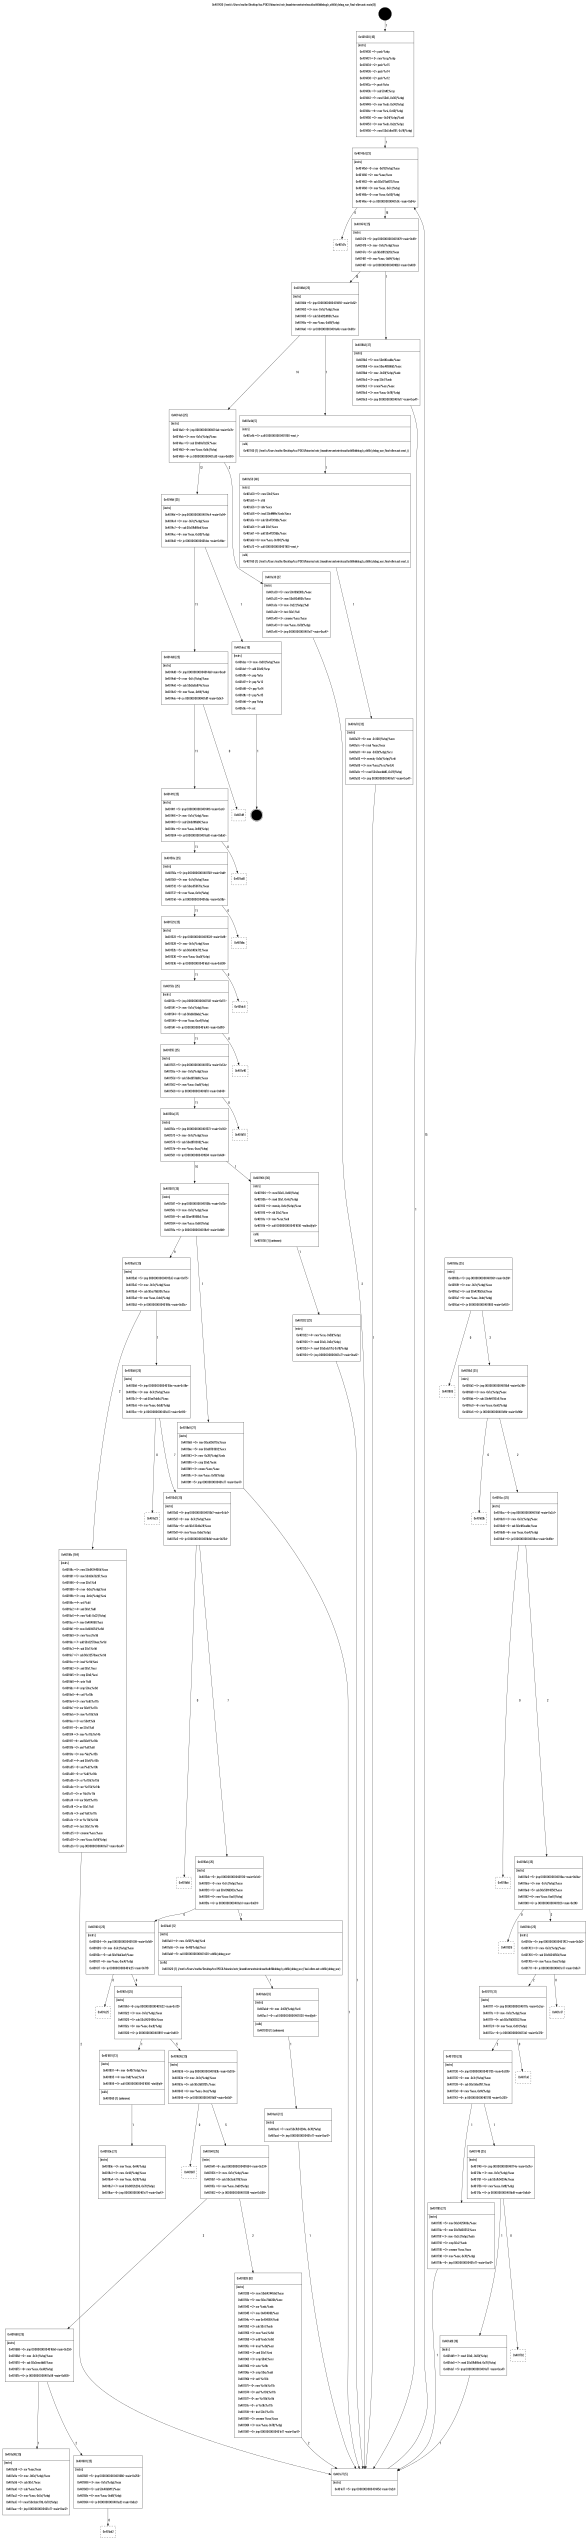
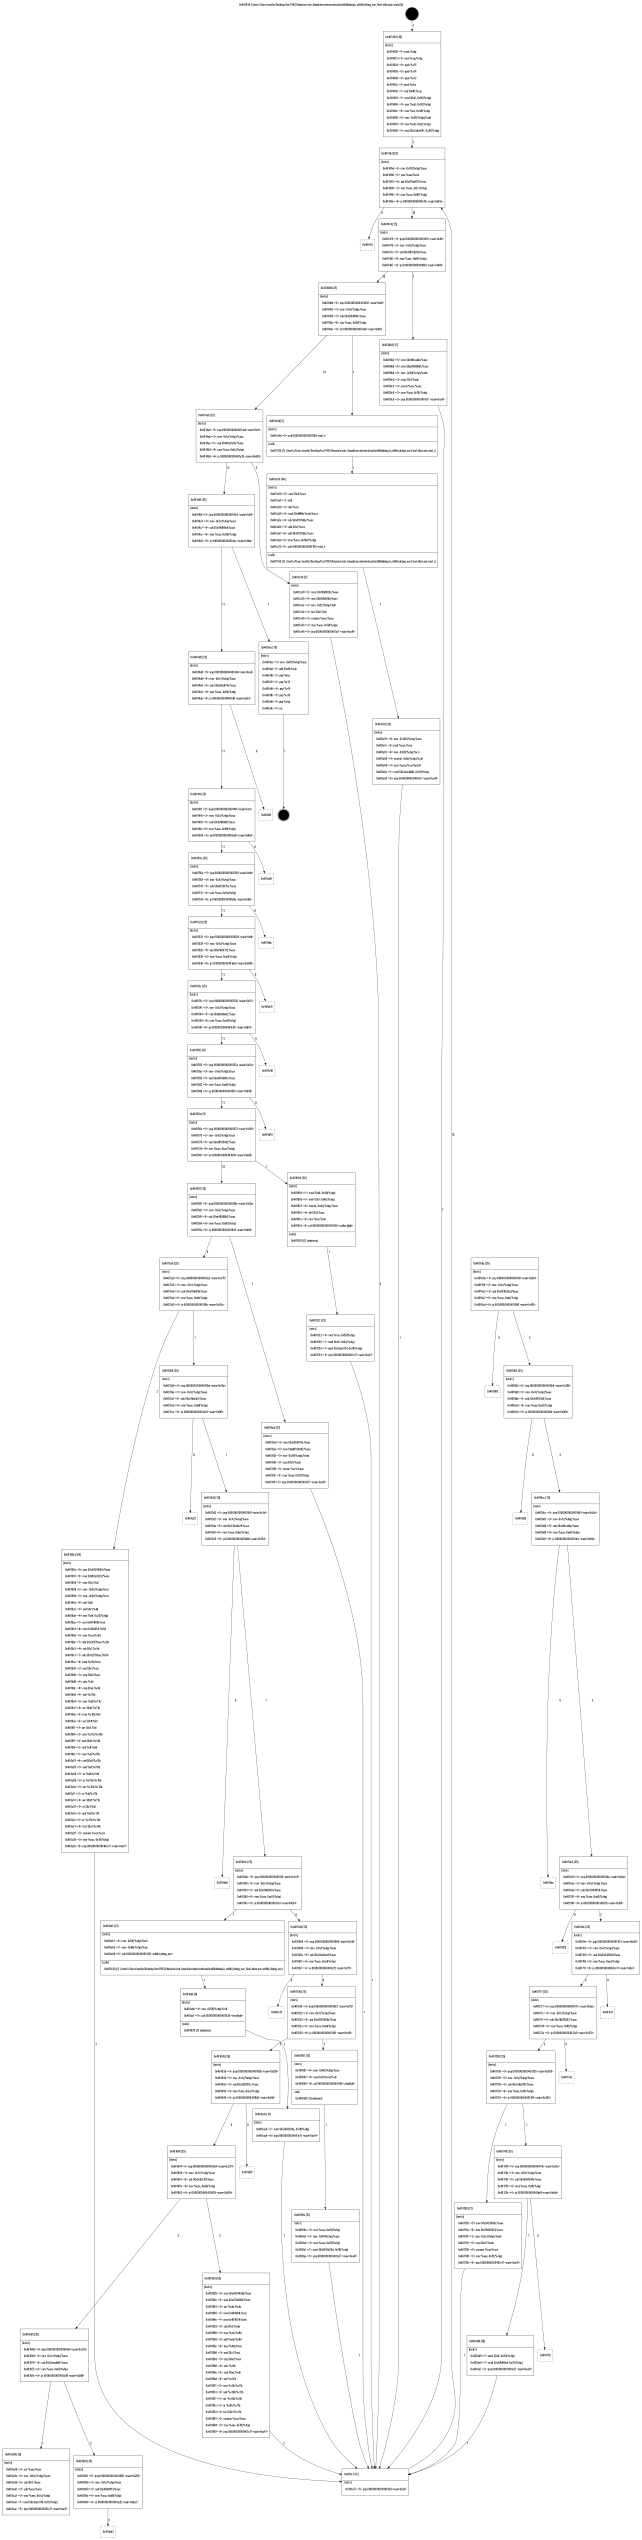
edge "0x40189e [21]" -> "0x401e77 [5]": added, label "1"
